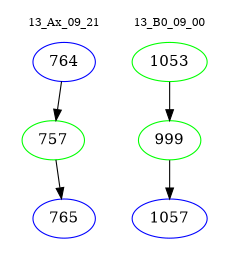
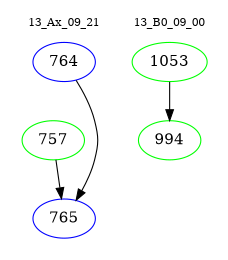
edge "764" -> "757": now "764" -> "765"
node "999": label "999" -> "994"
node "1057": removed
